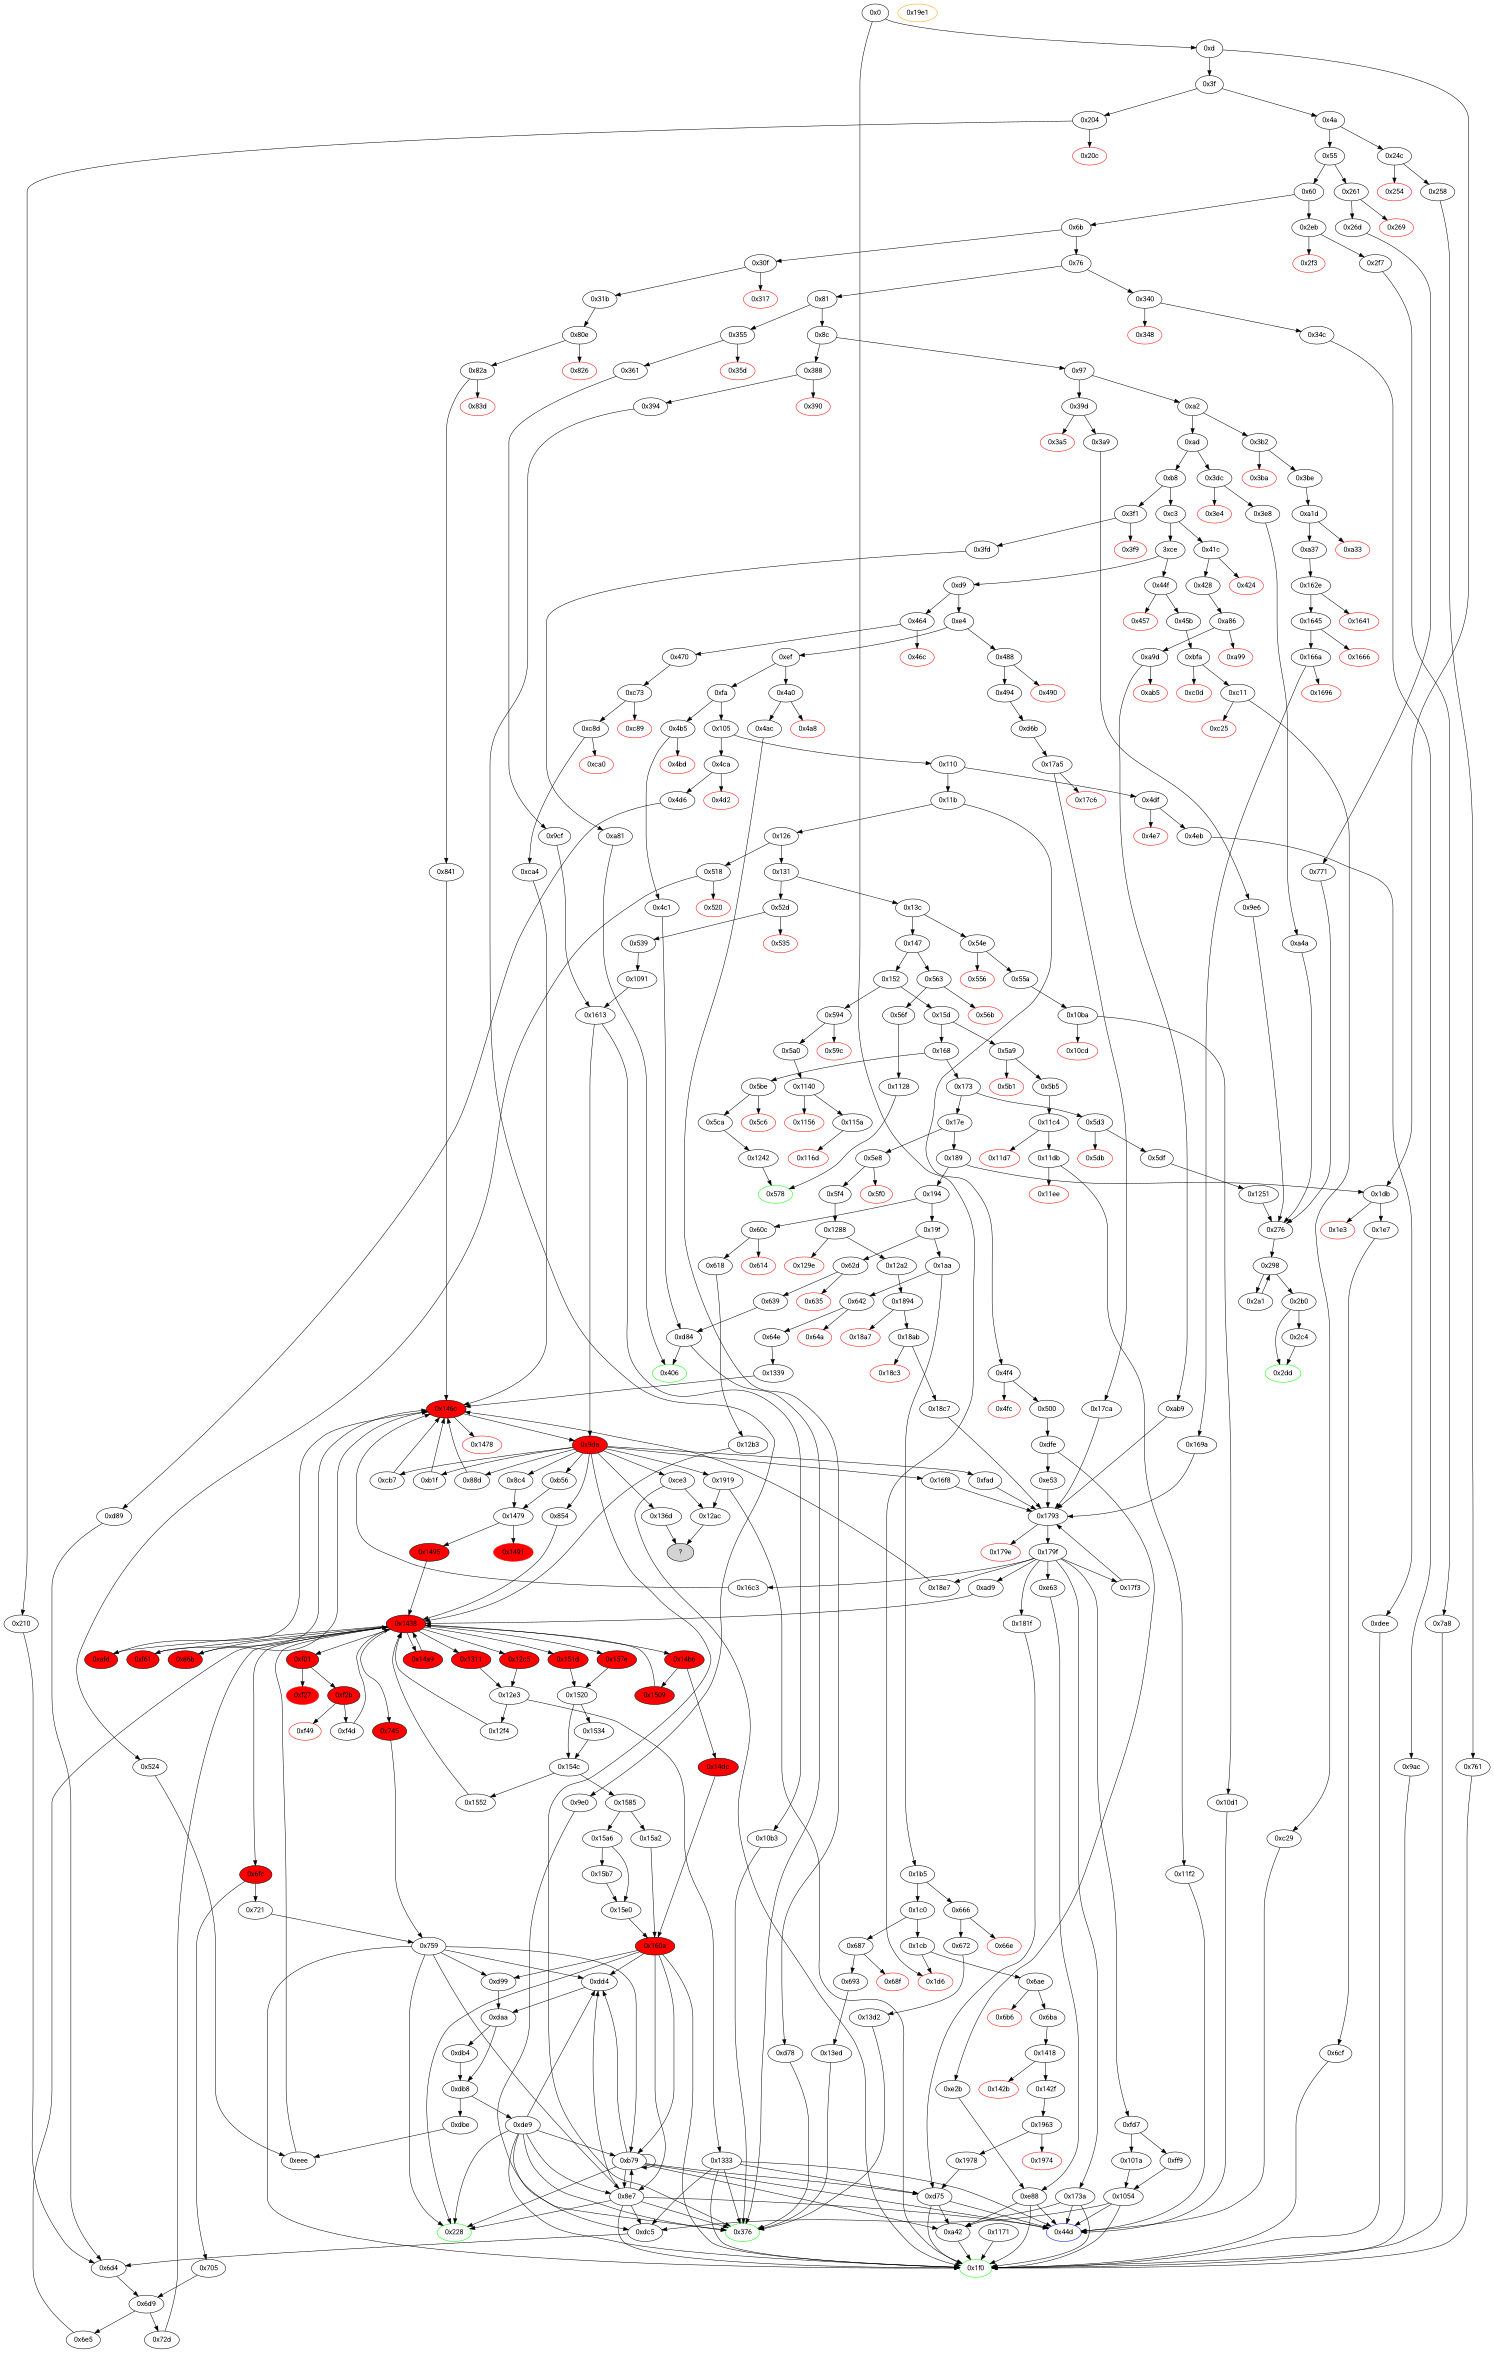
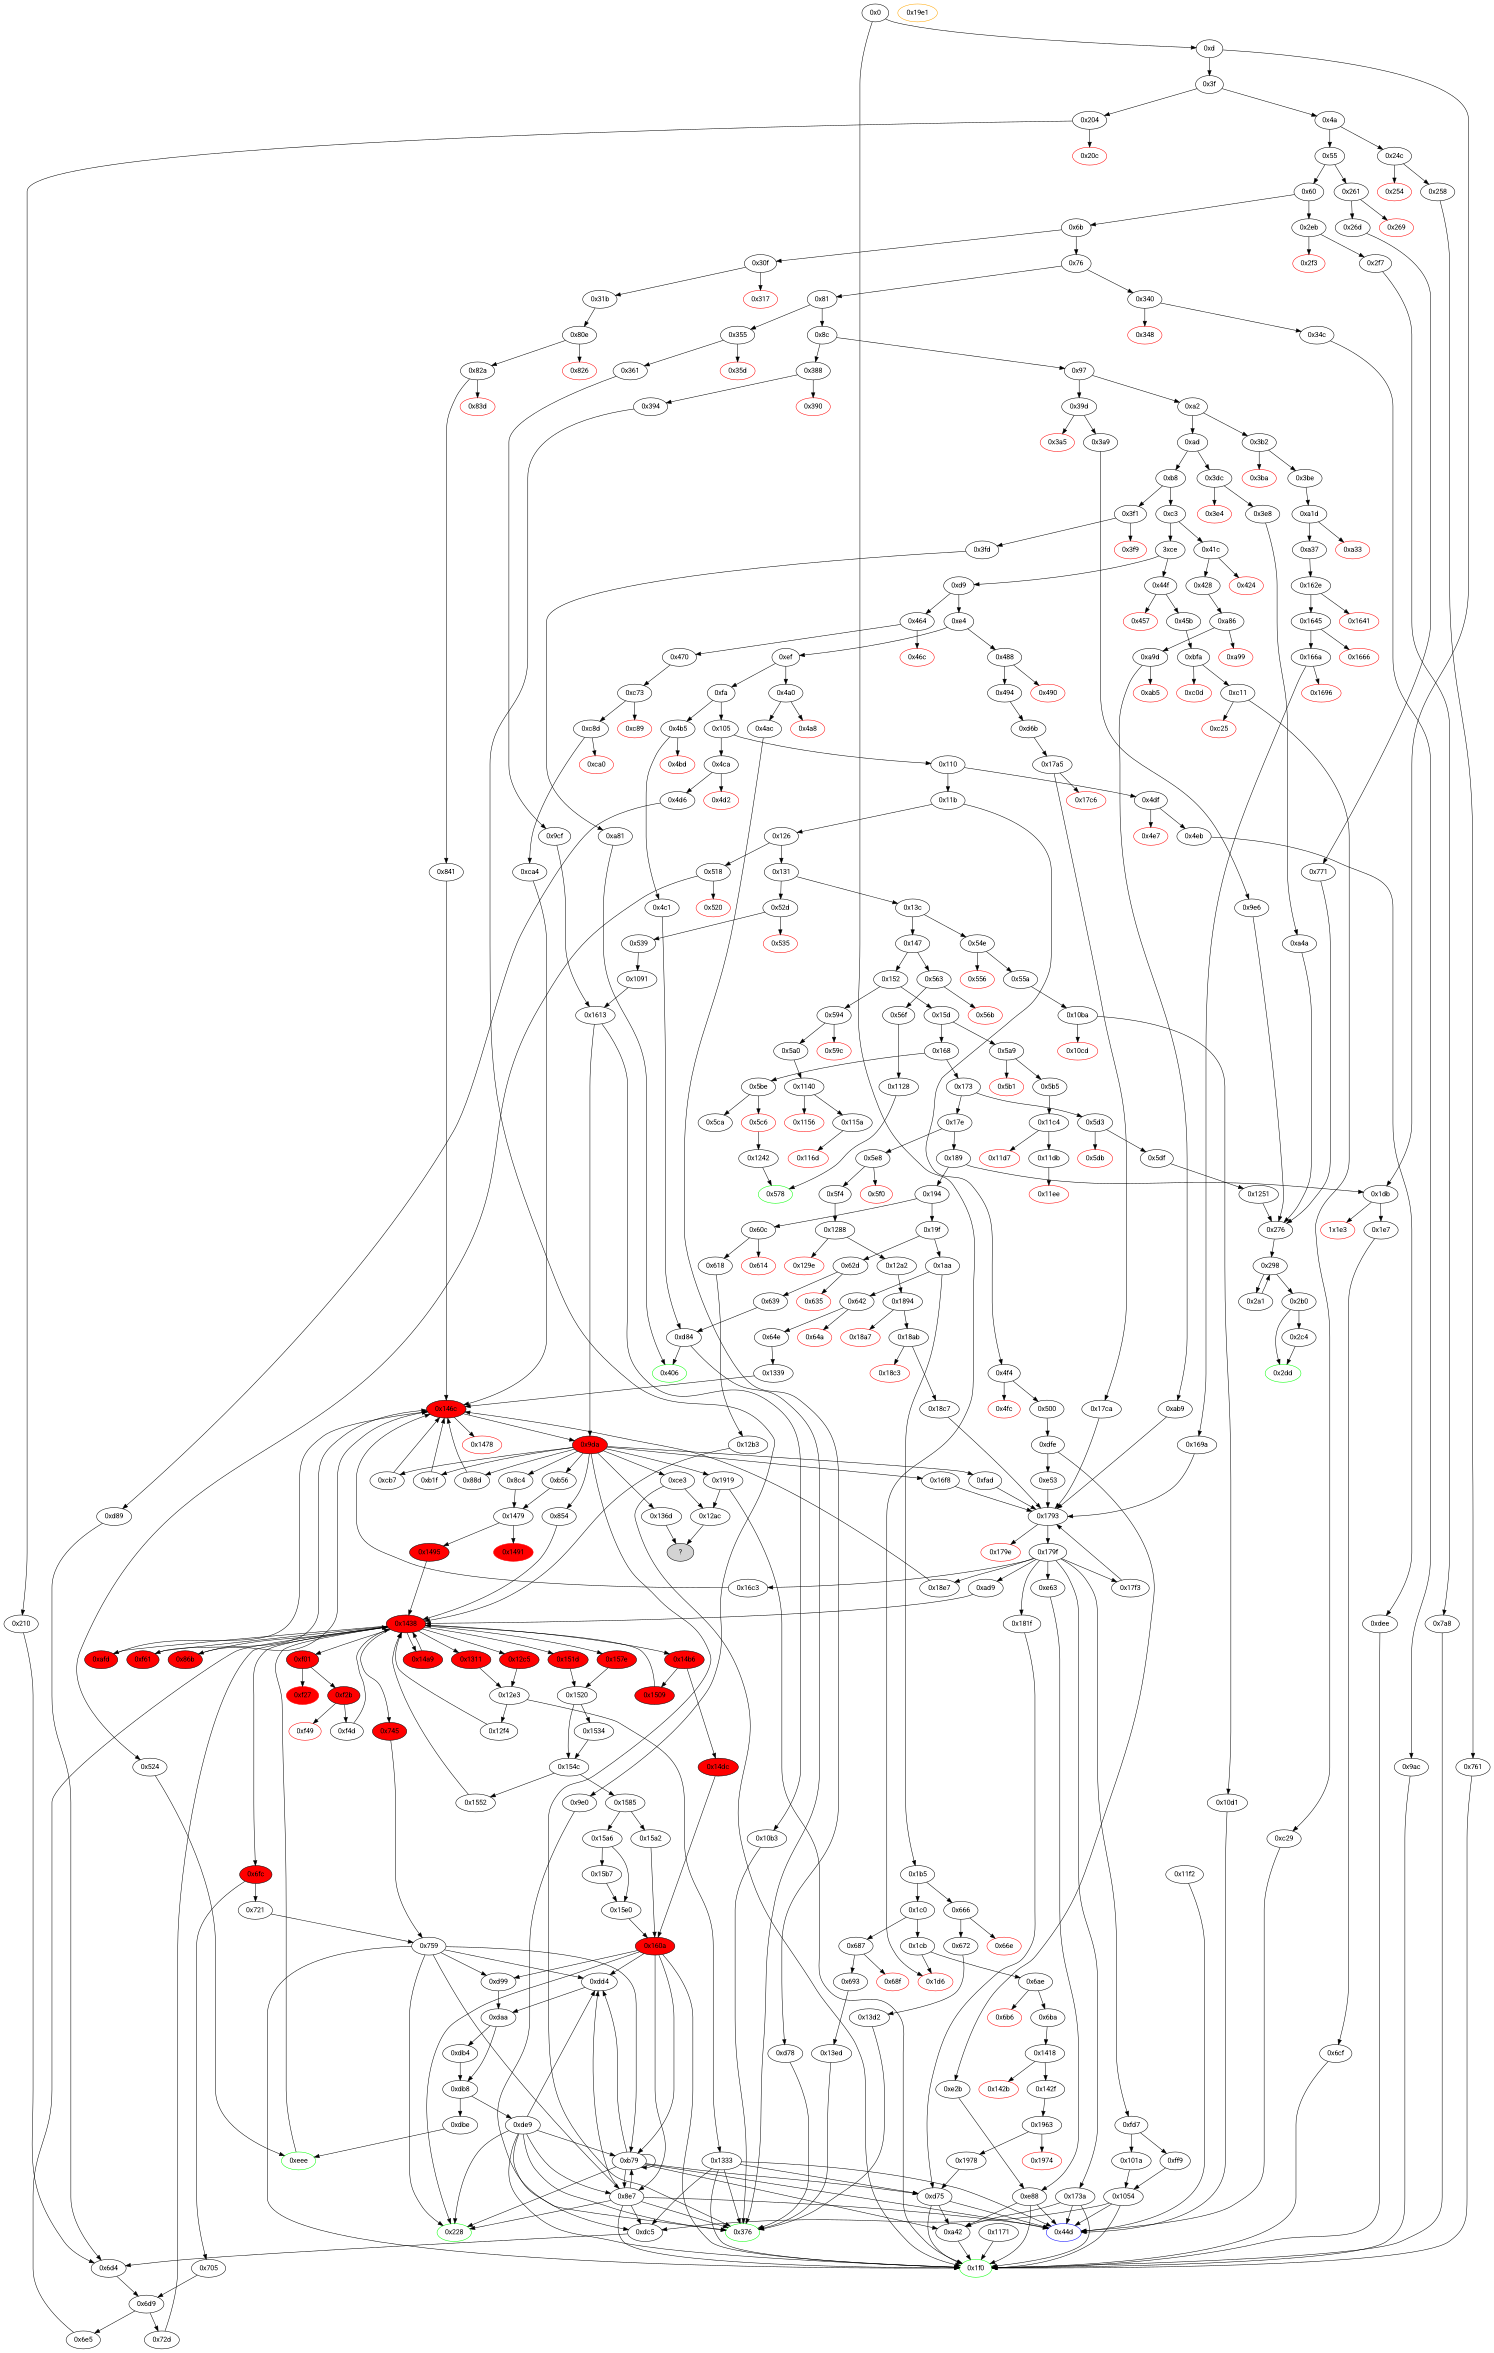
edge "0x5ca" -> "0x1242": now "0x5c6" -> "0x1242"
node "0x1e3": label "0x1e3" -> "1x1e3"
edge "0x11db" -> "0x11f2": removed
node "0xeee": color black -> green
